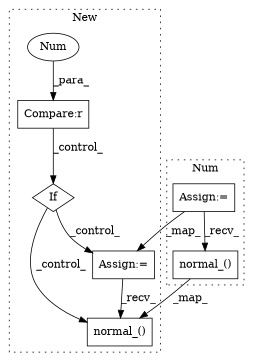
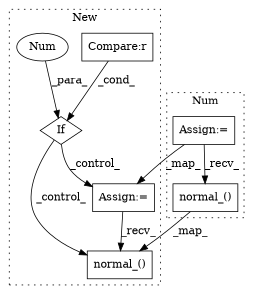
edge "Num" -> "Compare:r": now "Num" -> "If"
edge "Compare:r" -> "If": label "_control_" -> "_cond_"
